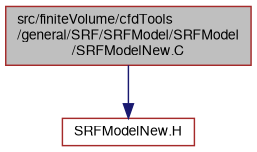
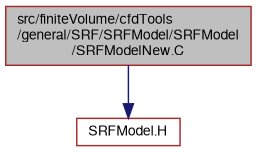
node "SRFModelNew.H": label "SRFModelNew.H" -> "SRFModel.H"
